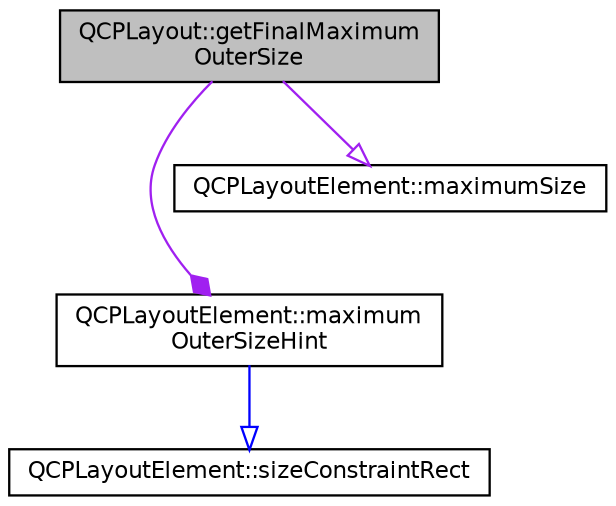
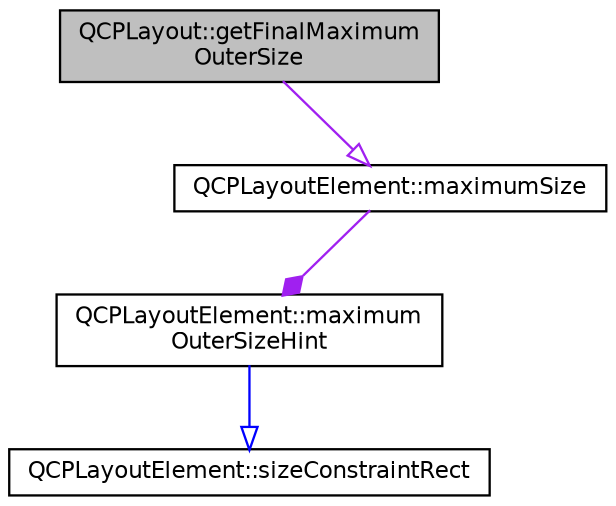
edge "QCPLayout::getFinalMaximum OuterSize" -> "QCPLayoutElement::maximum OuterSizeHint": now "QCPLayoutElement::maximumSize" -> "QCPLayoutElement::maximum OuterSizeHint"
